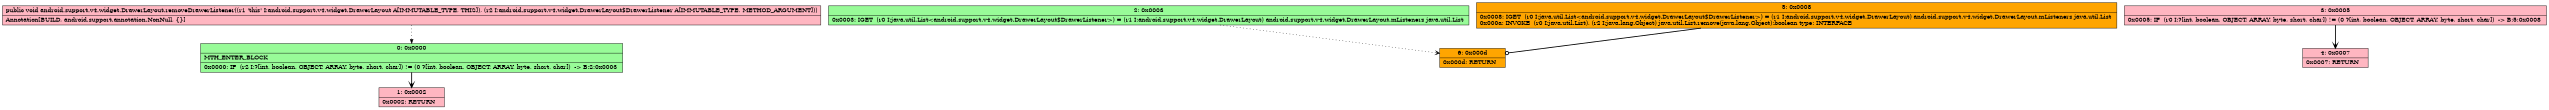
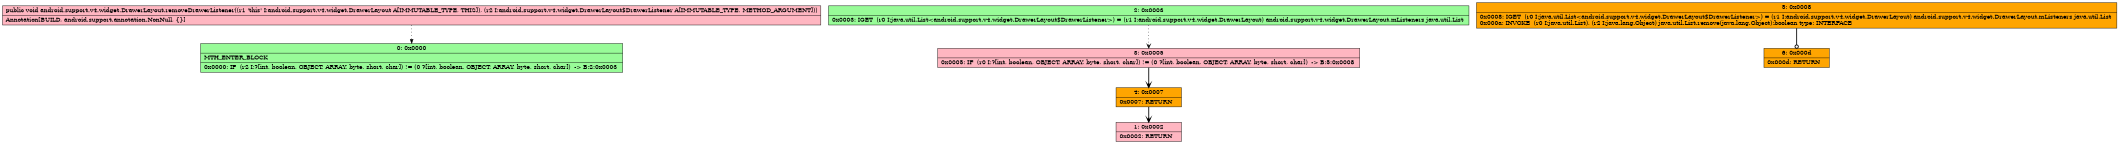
edge "2: 0x0003" -> "6: 0x000d": now "2: 0x0003" -> "3: 0x0005"
node "4: 0x0007": fillcolor lightpink -> orange
edge "0: 0x0000" -> "1: 0x0002": now "4: 0x0007" -> "1: 0x0002"
